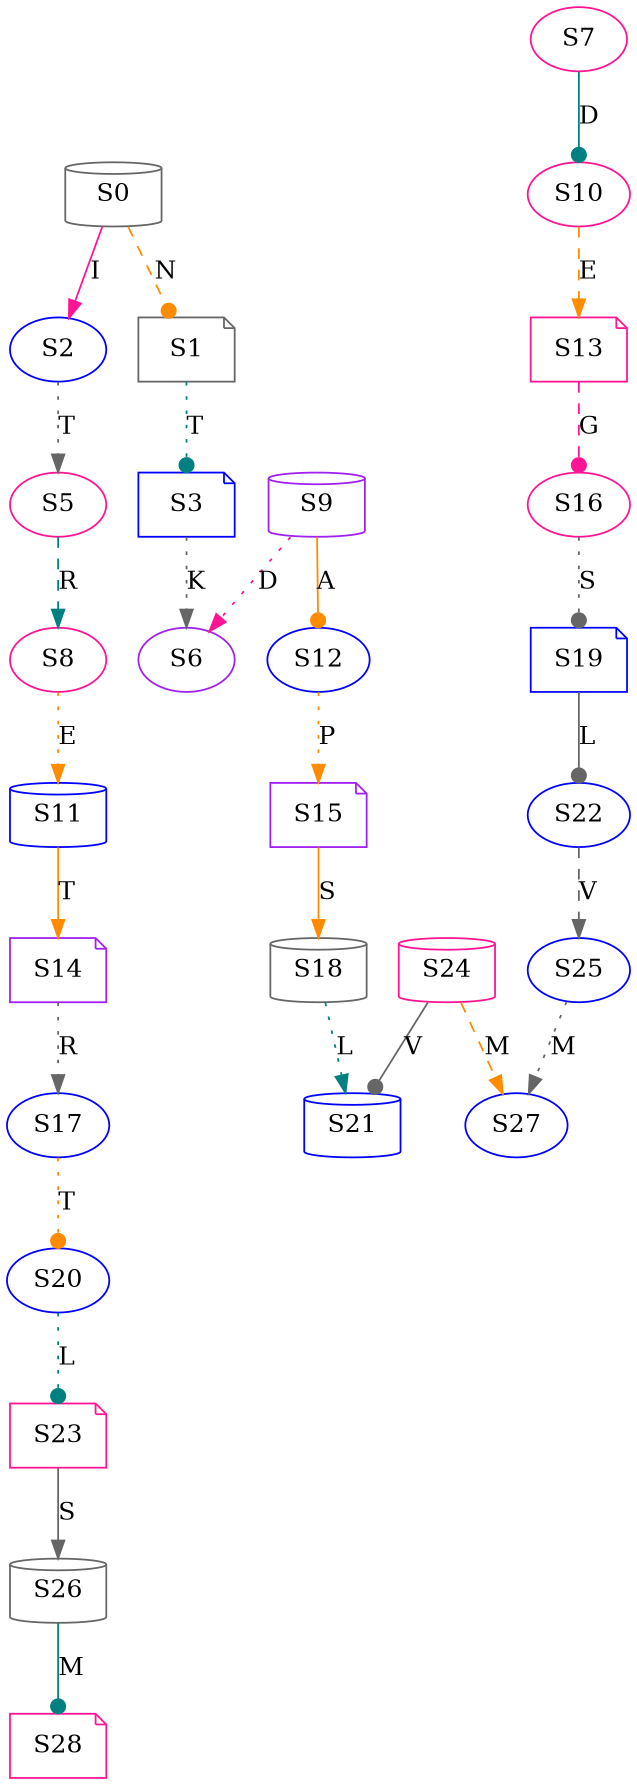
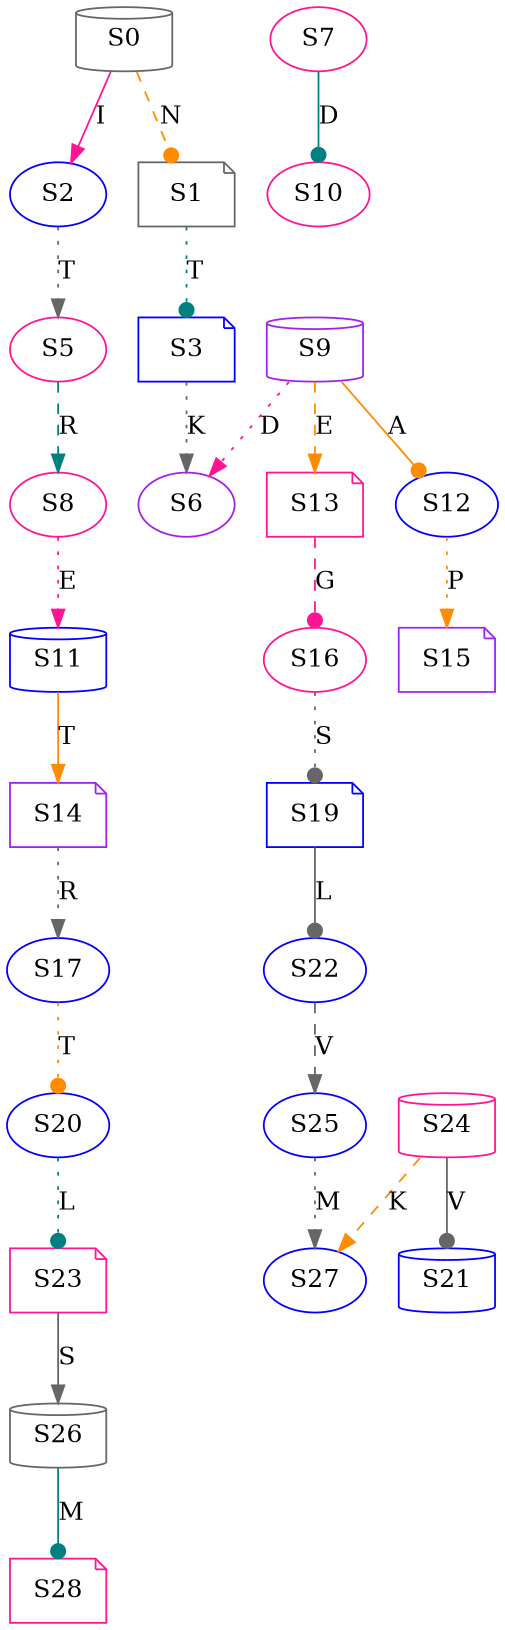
edge "S10" -> "S13": now "S9" -> "S13"
edge "S8" -> "S11": color darkorange -> deeppink
node "S18": removed
edge "S24" -> "S27": label "M" -> "K"
